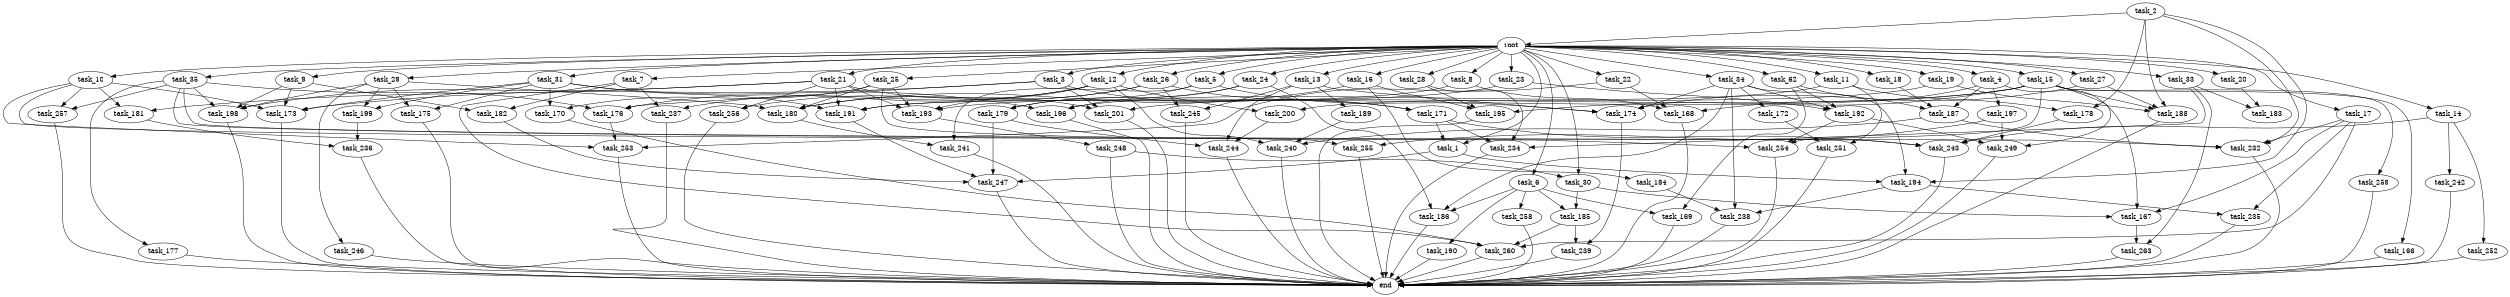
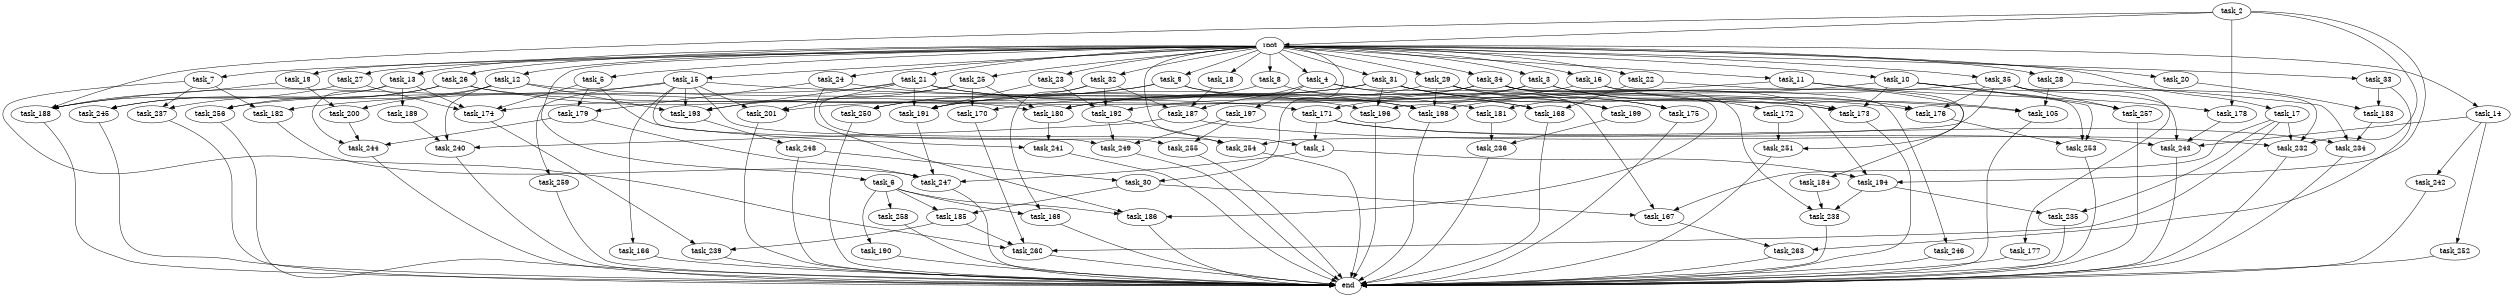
node "task_62": label "task_62" -> "task_32"
node "task_250": added
node "task_195": label "task_195" -> "task_105"
edge "task_33" -> "task_234": now "task_183" -> "task_234"
